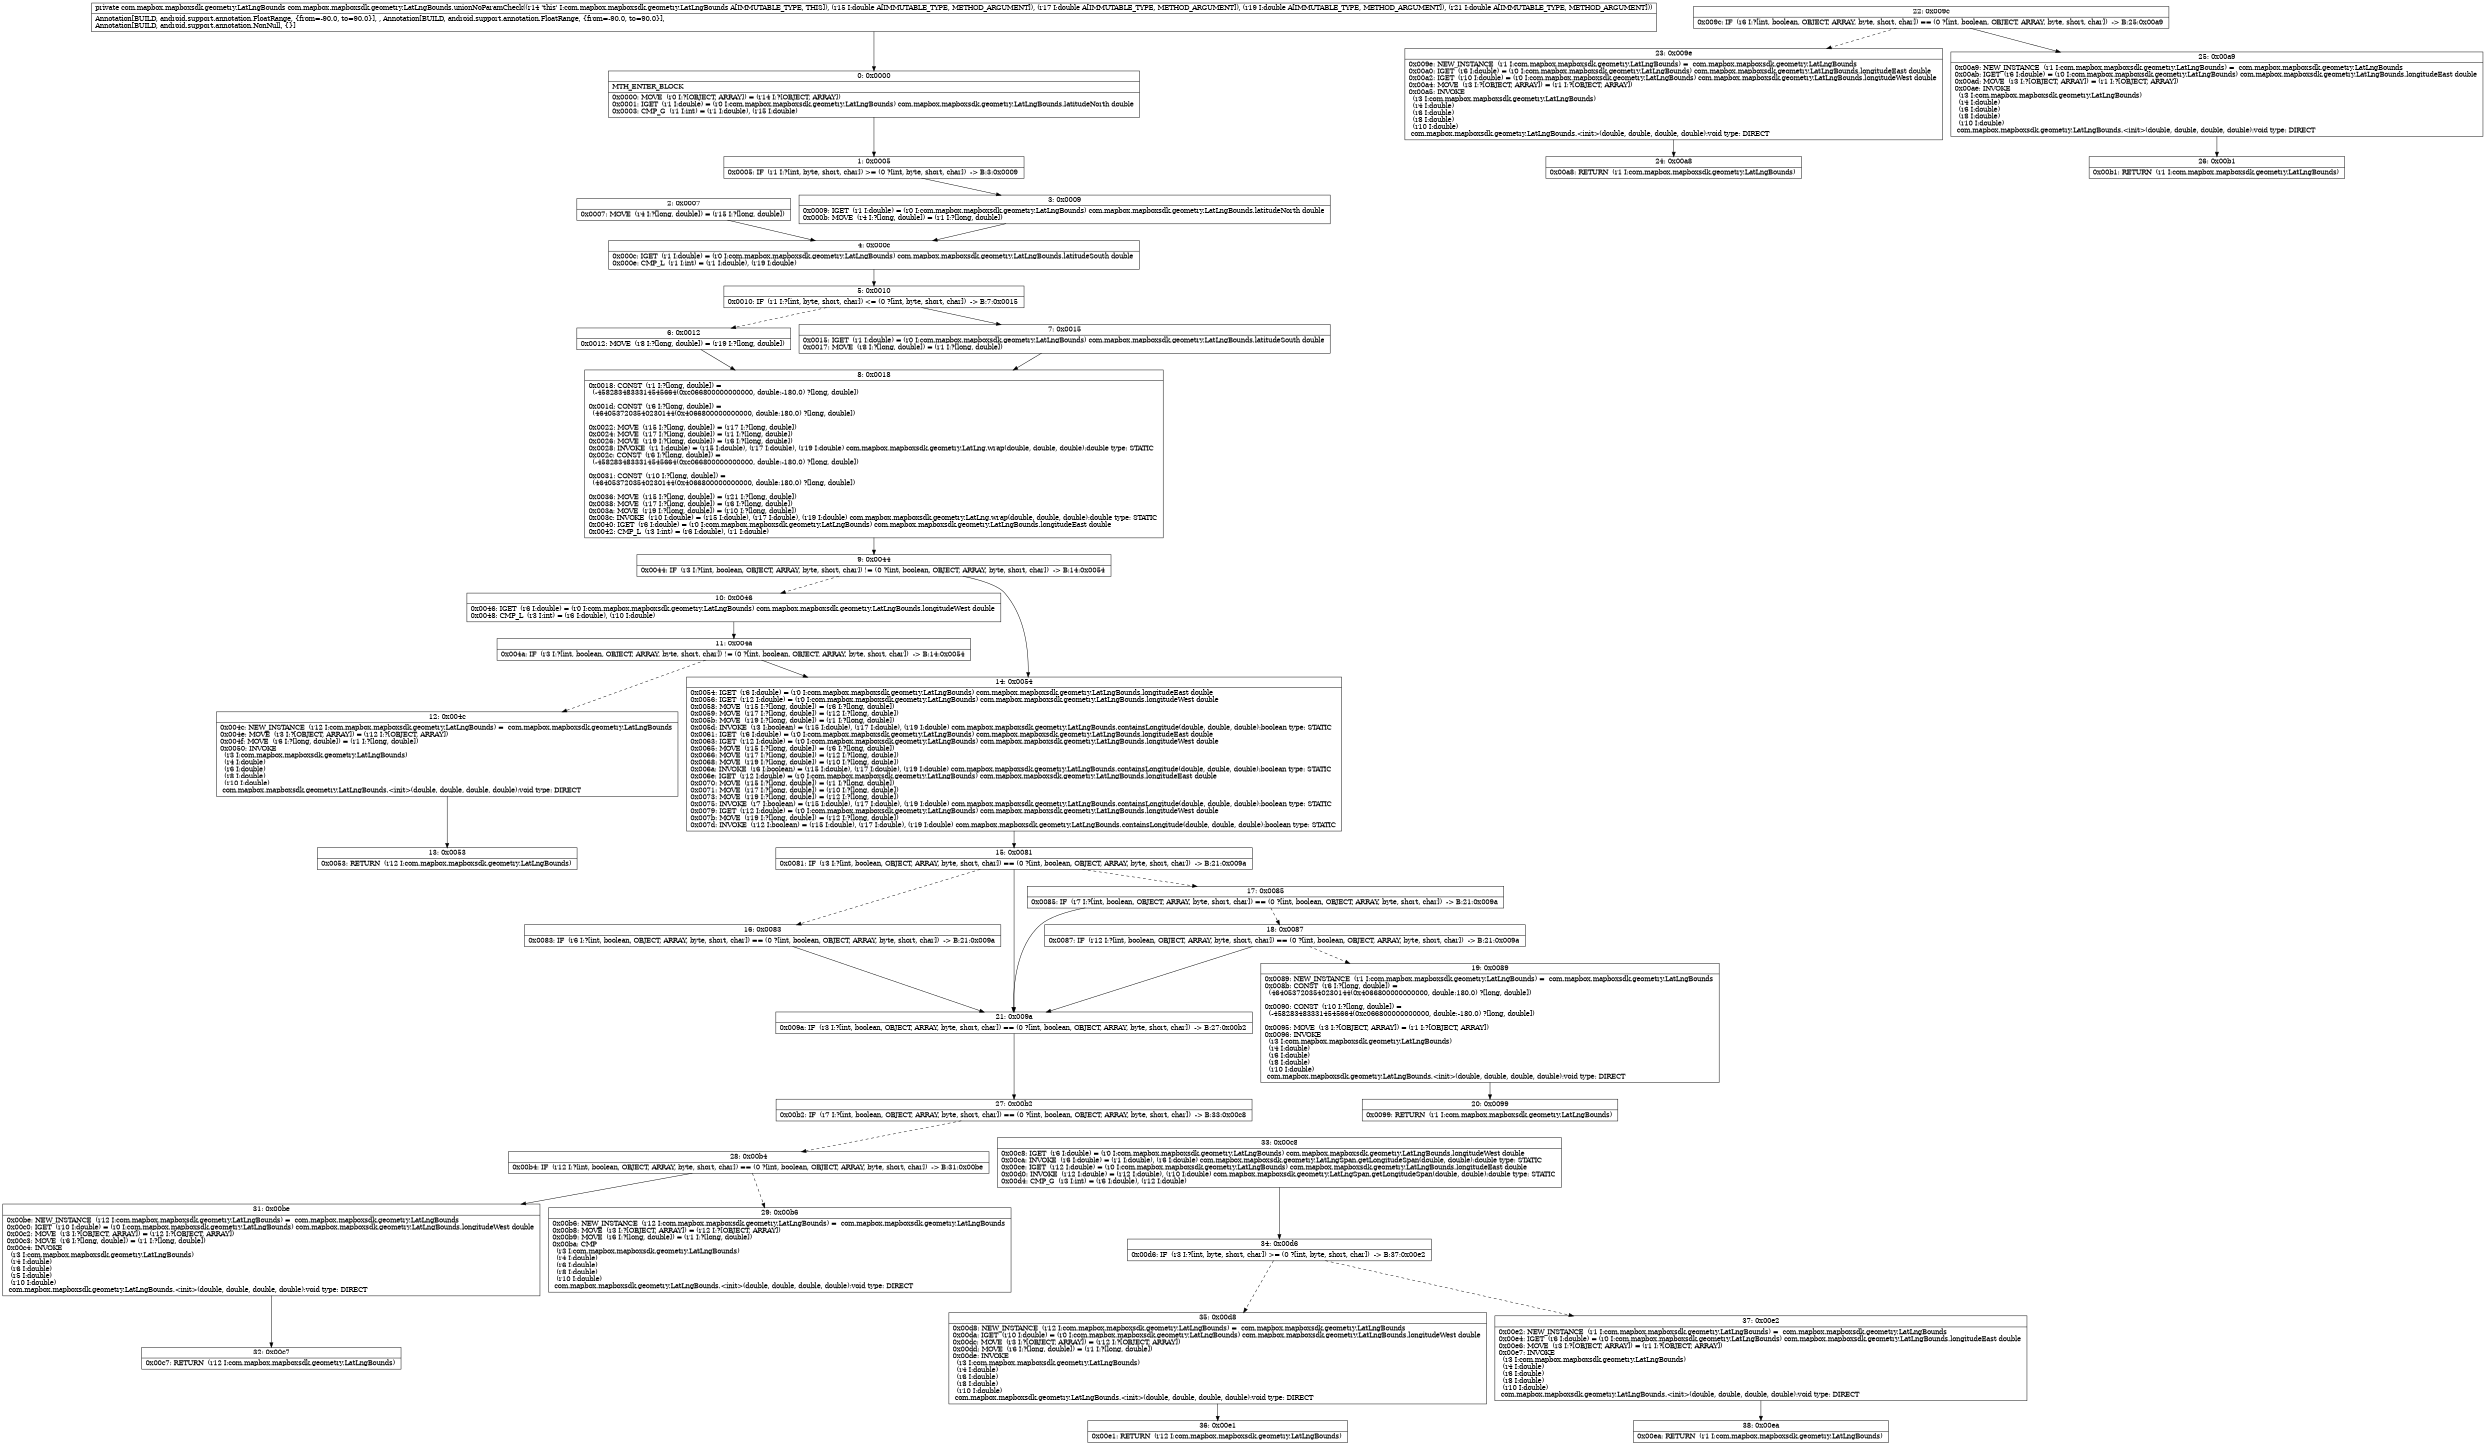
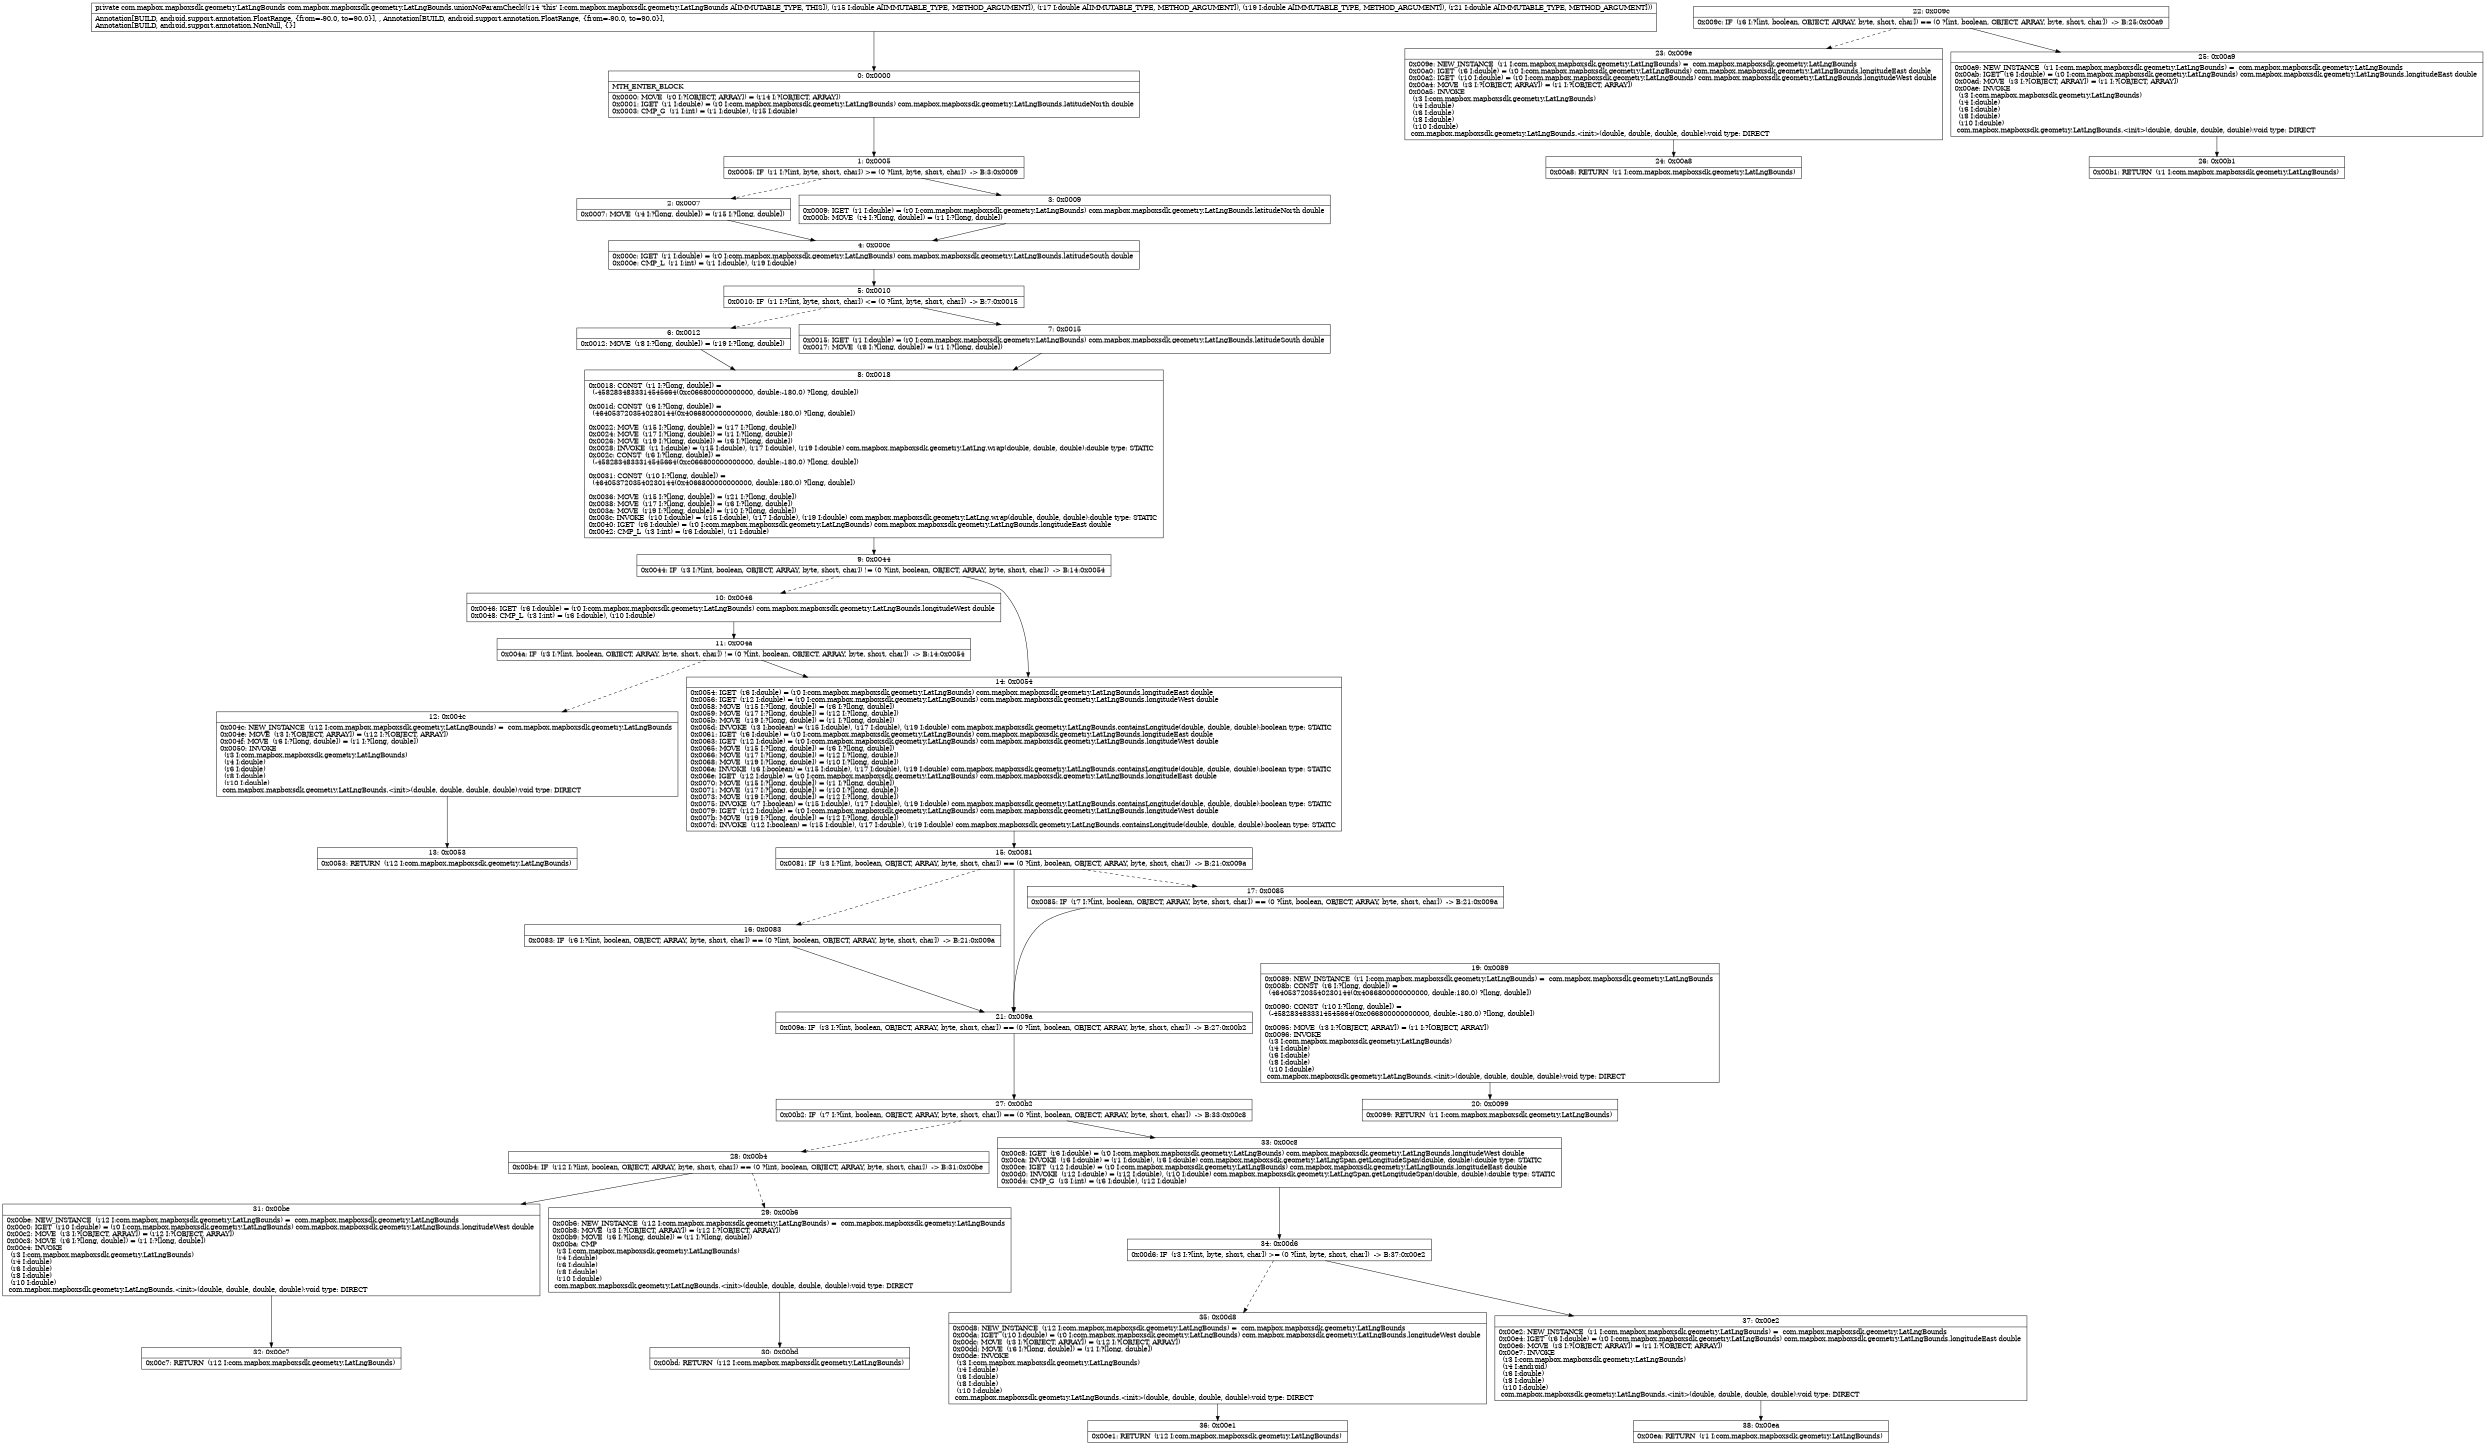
edge "1: 0x0005" -> "2: 0x0007": added
node "18: 0x0087": removed
edge "27: 0x00b2" -> "33: 0x00c8": added
node "31: 0x00be": text "(r5 I:double)" -> "(r8 I:double)"
edge "34: 0x00d6" -> "37: 0x00e2": style dashed -> solid
node "30: 0x00bd": added
node "37: 0x00e2": text "(r4 I:double)" -> "(r4 I:android)"
